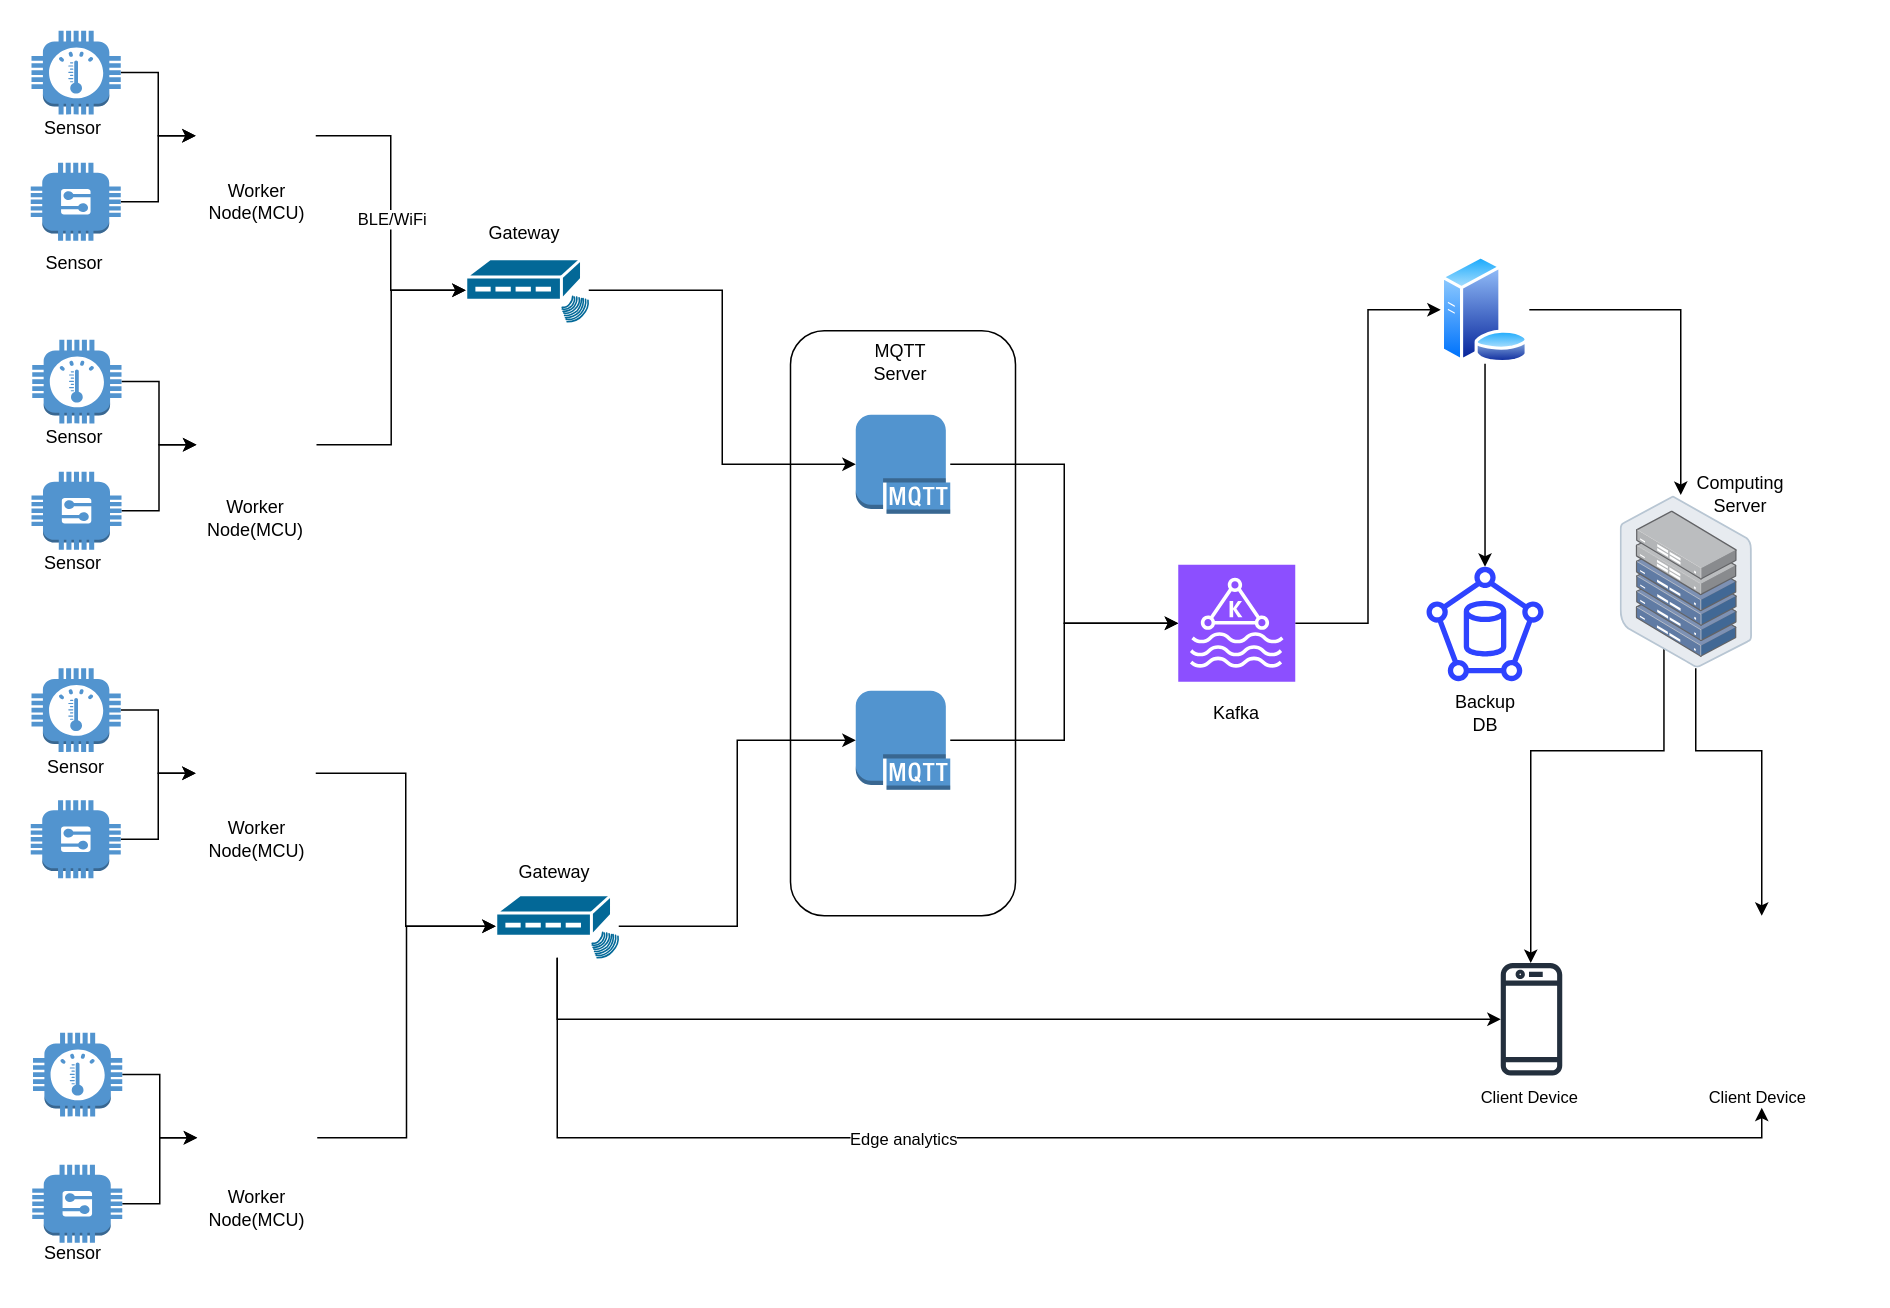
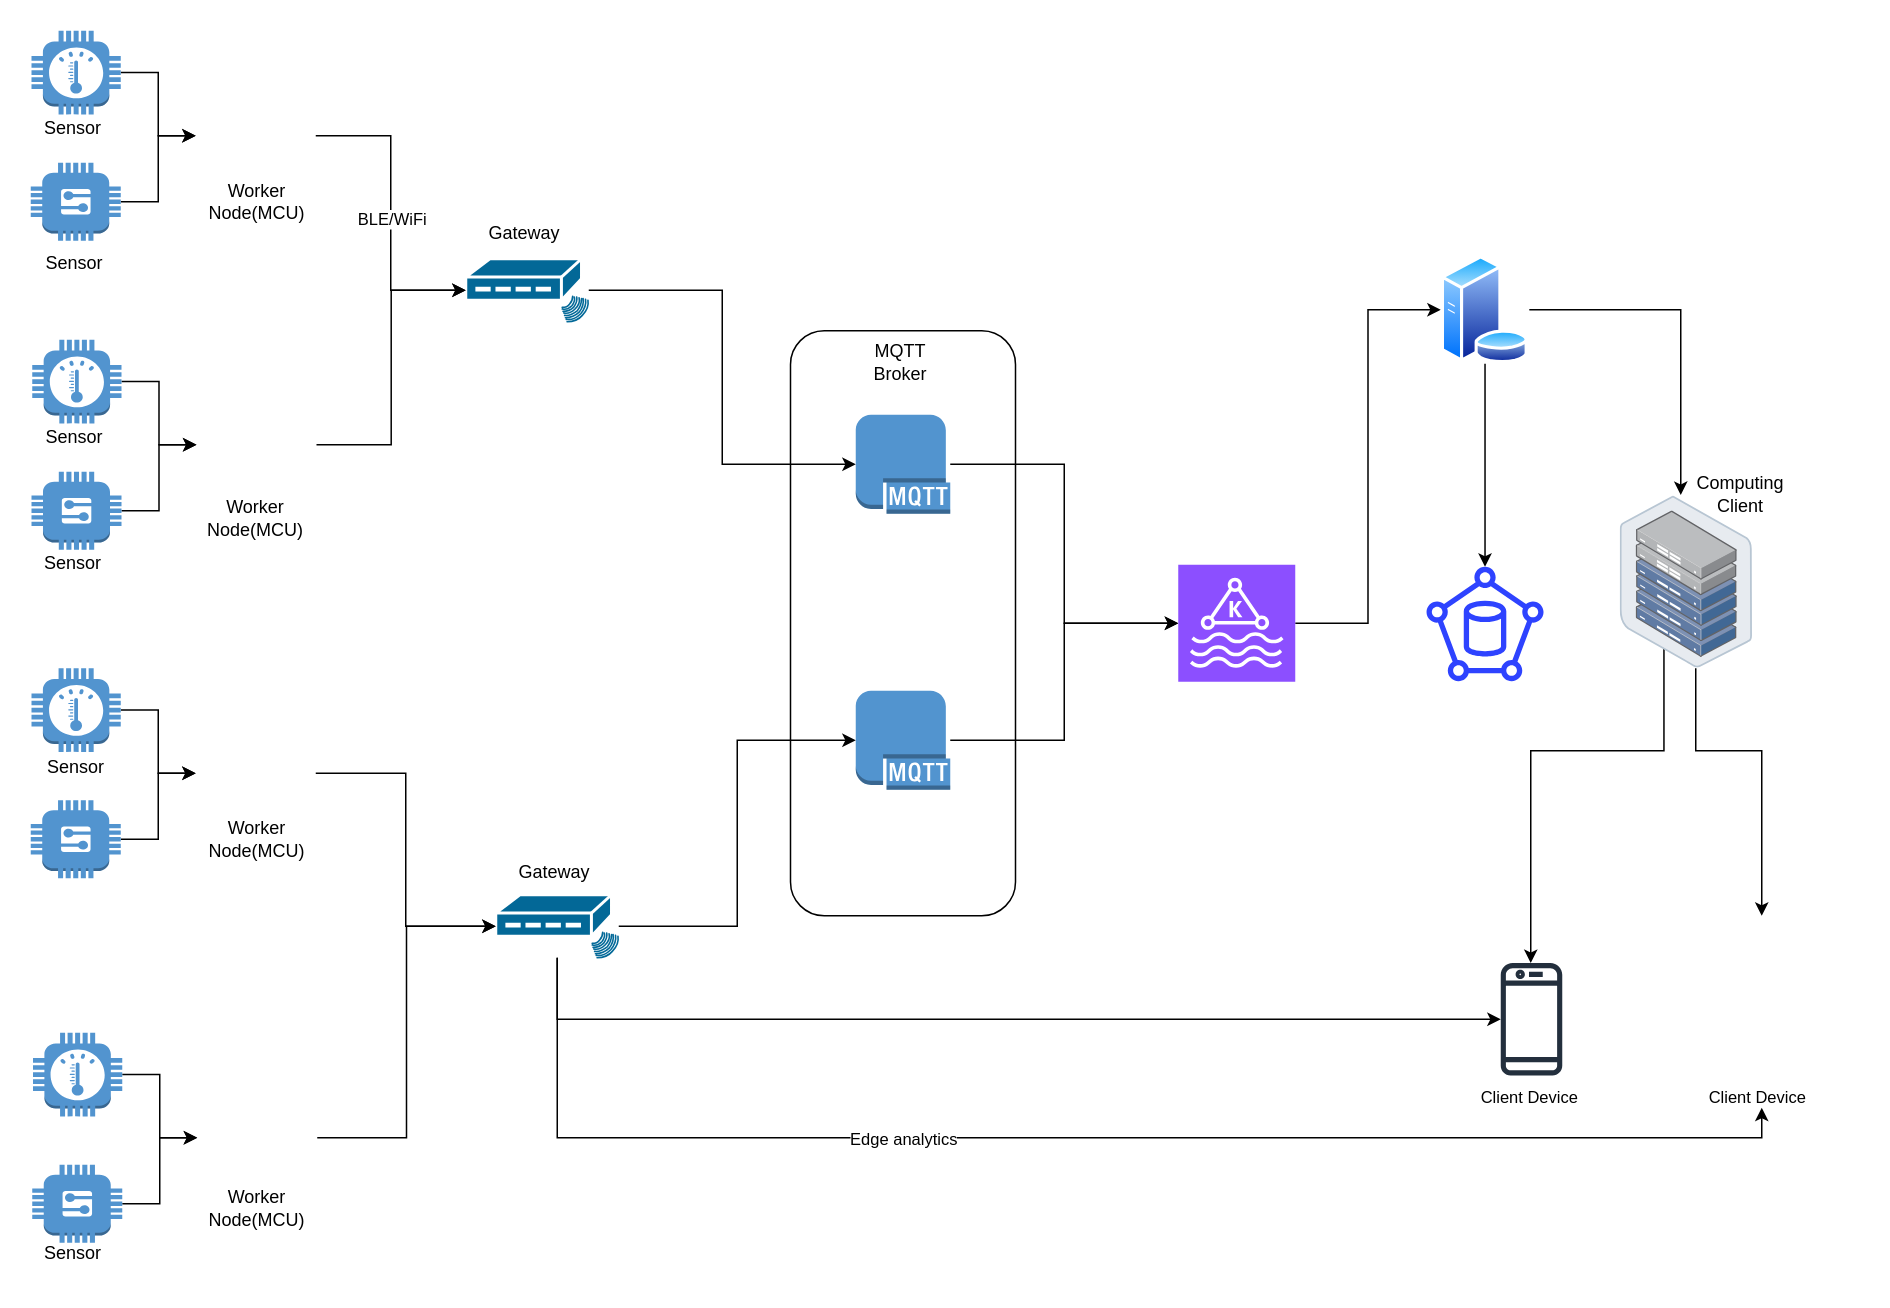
node "MQTT Server": label "MQTT Server" -> "MQTT Broker"
node "Computing Server": label "Computing Server" -> "Computing Client"
node "Kafka": removed
node "Backup DB": removed
